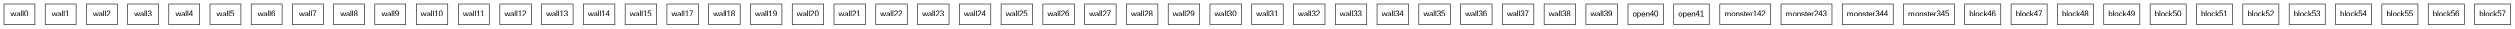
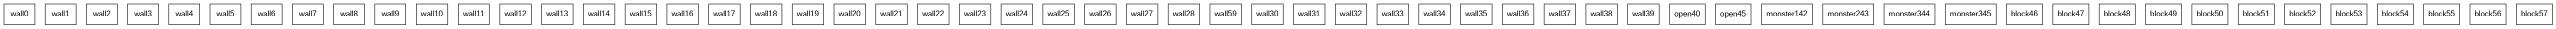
node "wall16": added
node "wall29": label "wall29" -> "wall59"
node "open41": label "open41" -> "open45"
